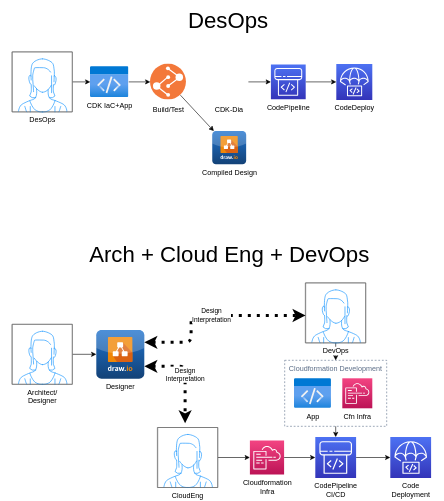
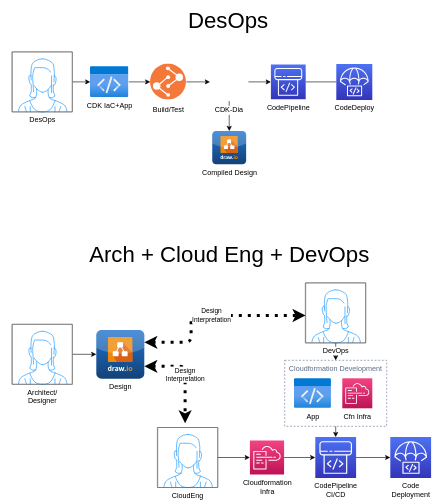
edge "CodePipeline" -> "CodeDeploy": arrowhead classic -> none
edge "Build/Test" -> "Compiled Design": now "Build/Test" -> "CDK-Dia"
edge "CDK-Dia" -> "Compiled Design": added
node "Designer": label "Designer" -> "Design"
